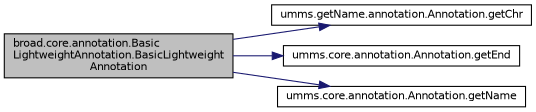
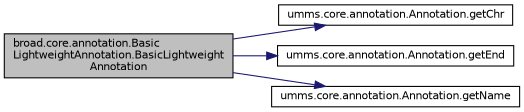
node "umms.getName.annotation.Annotation.getChr": label "umms.getName.annotation.Annotation.getChr" -> "umms.core.annotation.Annotation.getChr"
